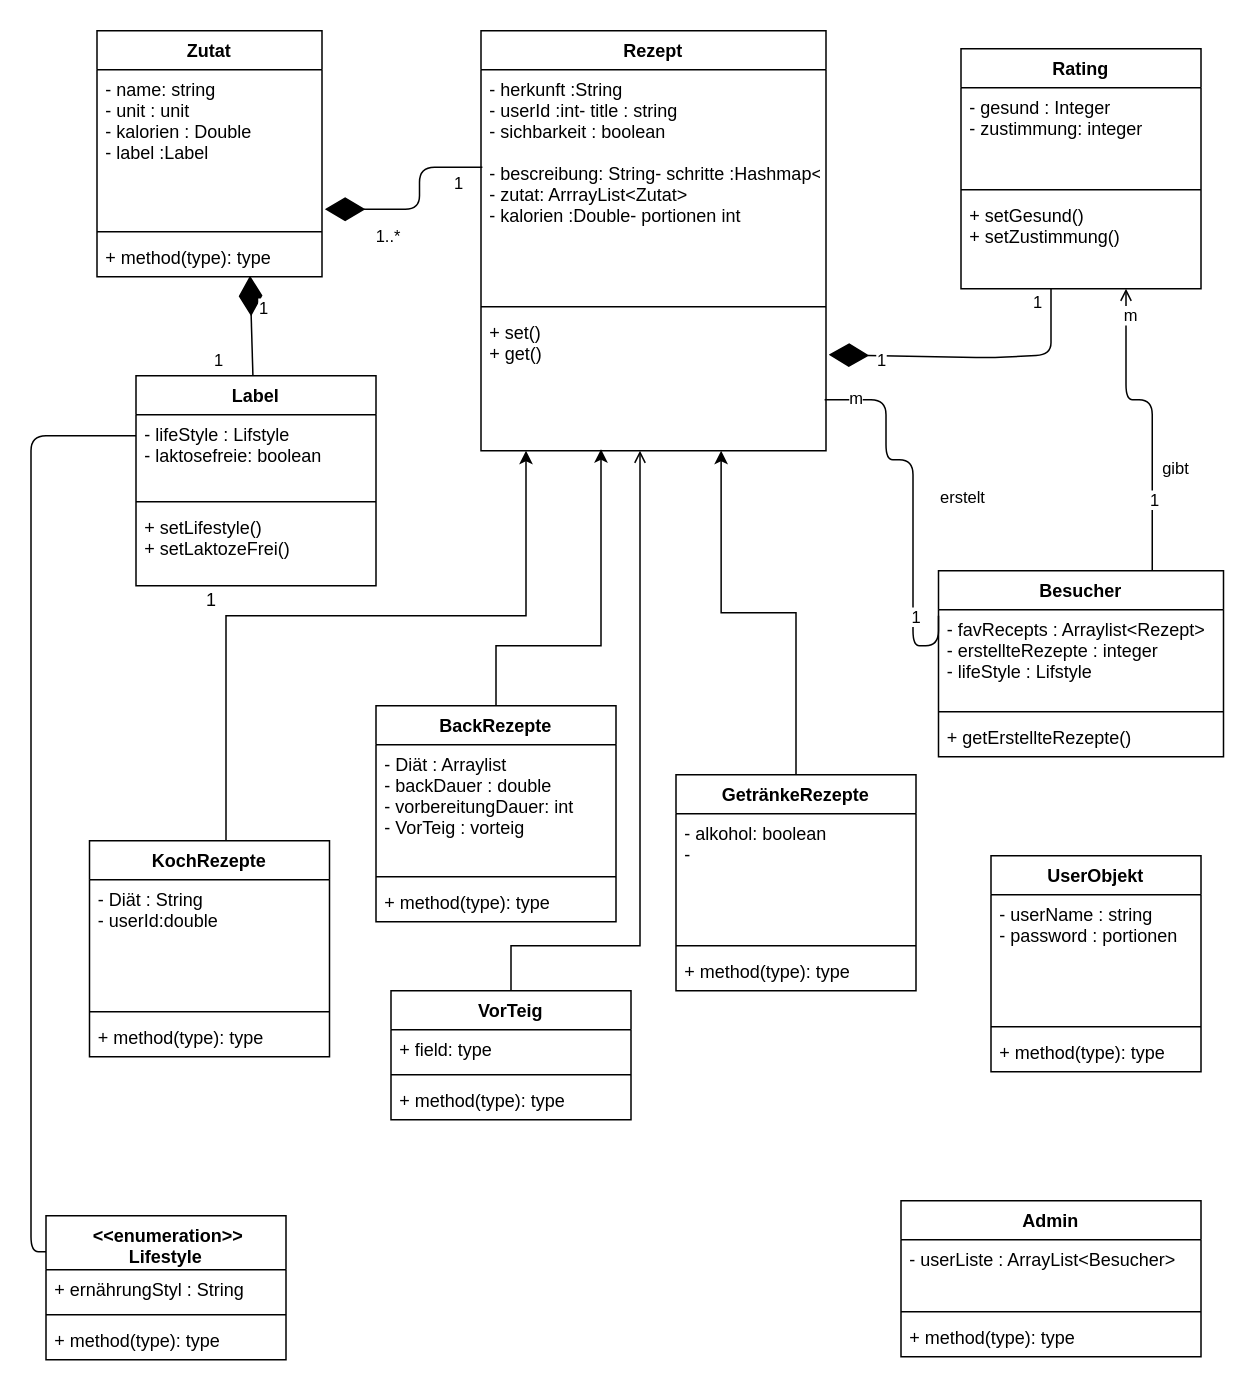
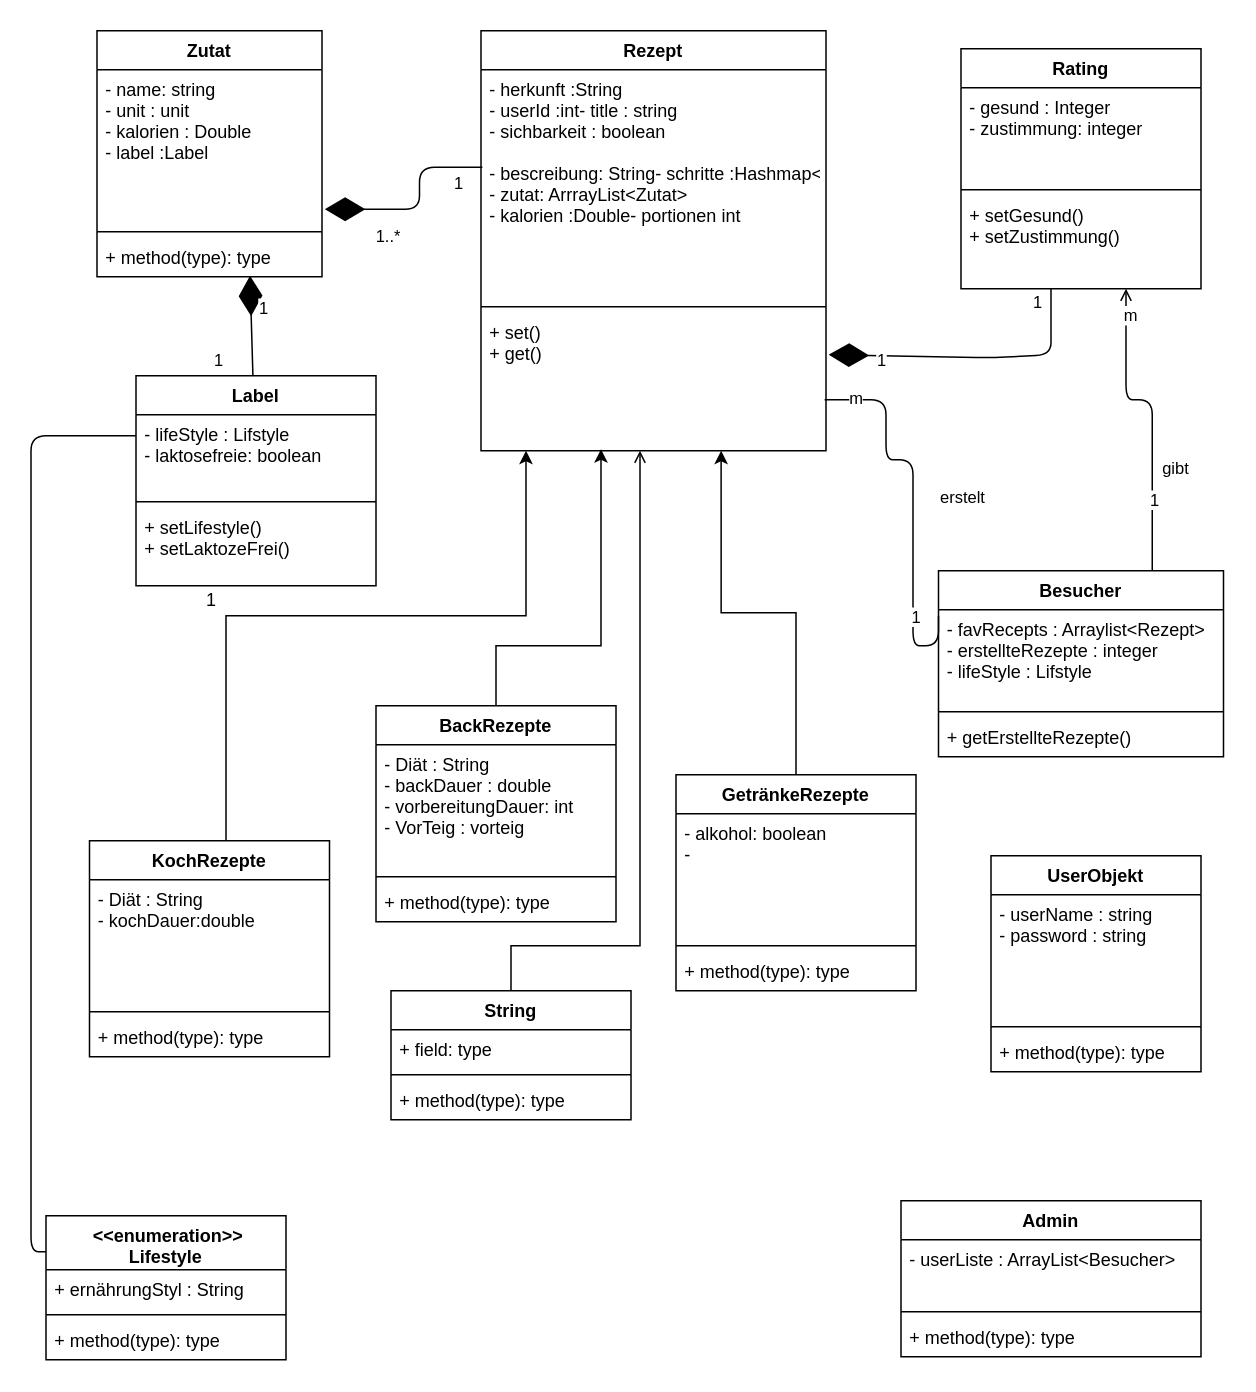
node "- Diät : Arraylist - backDauer : double - vorbereitungDauer: int - VorTeig : vorteig": label "- Diät : Arraylist - backDauer : double - vorbereitungDauer: int - VorTeig : vorteig" -> "- Diät : String - backDauer : double - vorbereitungDauer: int - VorTeig : vorteig"
node "- Diät : String - userId:double": label "- Diät : String - userId:double" -> "- Diät : String - kochDauer:double"
node "- userName : string - password : portionen": label "- userName : string - password : portionen" -> "- userName : string - password : string"
node "VorTeig": label "VorTeig" -> "String"
